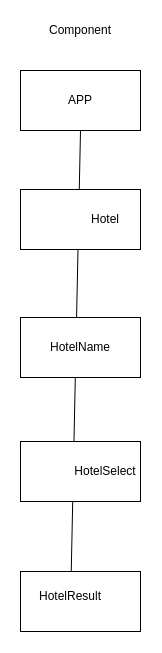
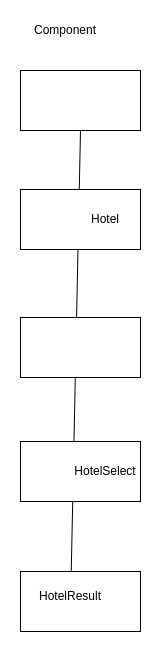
node "Component": moved (81, 31) -> (66, 31)
node "APP": removed
node "HotelName": removed
